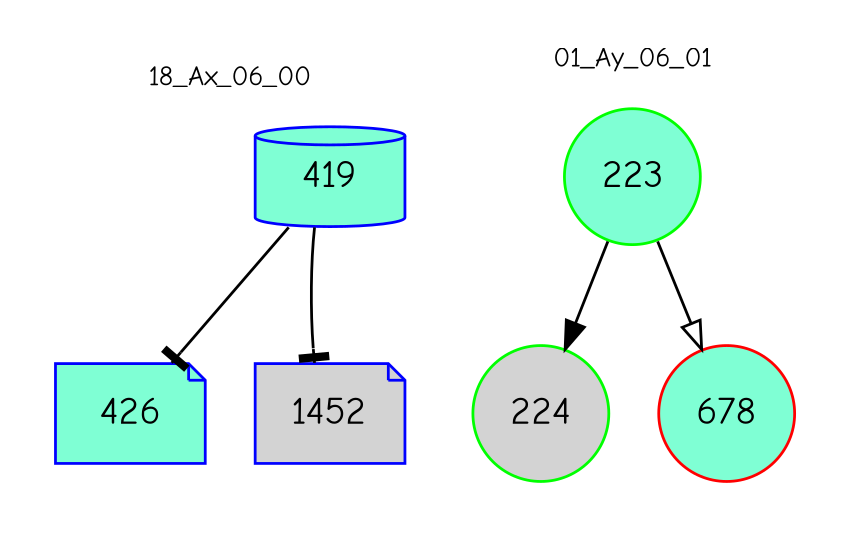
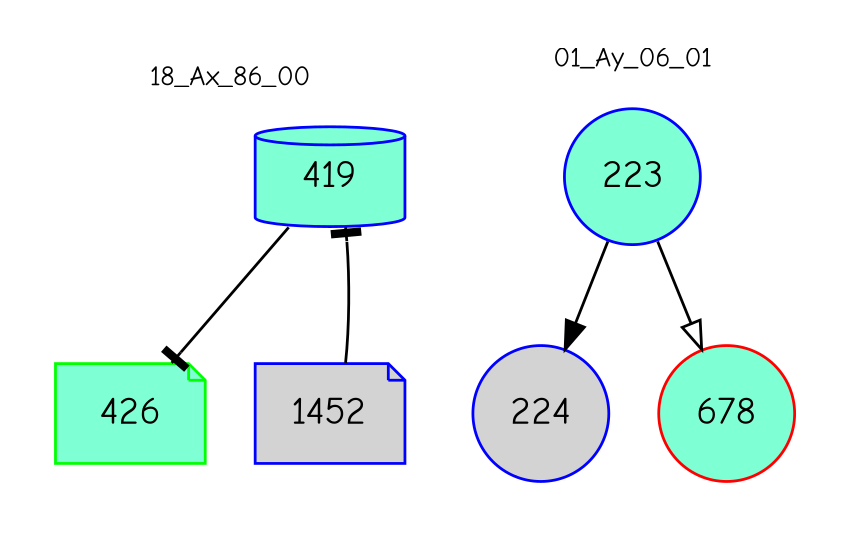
cluster "18_Ax_06_00": label "18_Ax_06_00" -> "18_Ax_86_00"
node "223": color green -> blue
edge "419" -> "1452": reversed
node "426": color blue -> green
node "224": color green -> blue
